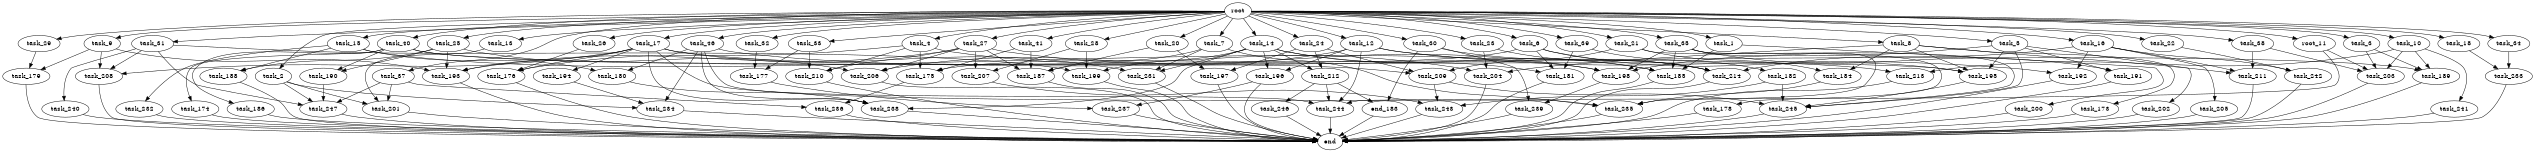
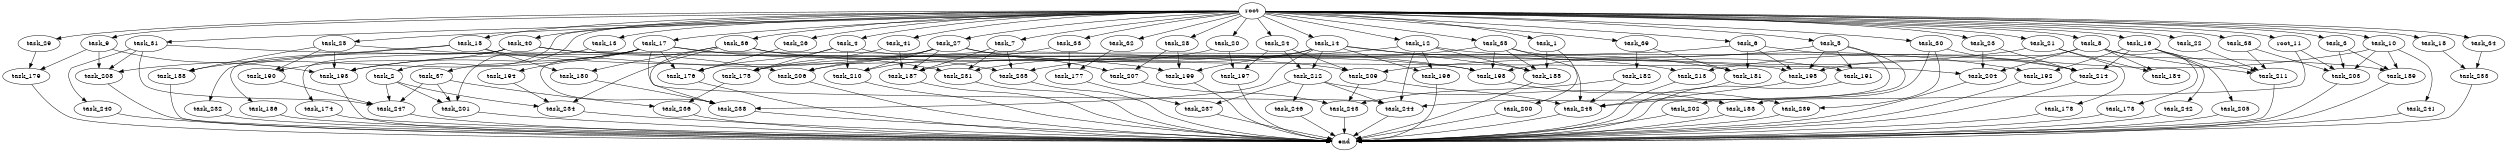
node "task_46": label "task_46" -> "task_36"
edge "task_22" -> "task_242": now "task_22" -> "task_211"
edge "task_196" -> "task_237": now "task_212" -> "task_237"
edge "task_184" -> "task_235": removed
node "end_183": label "end_183" -> "task_183"
